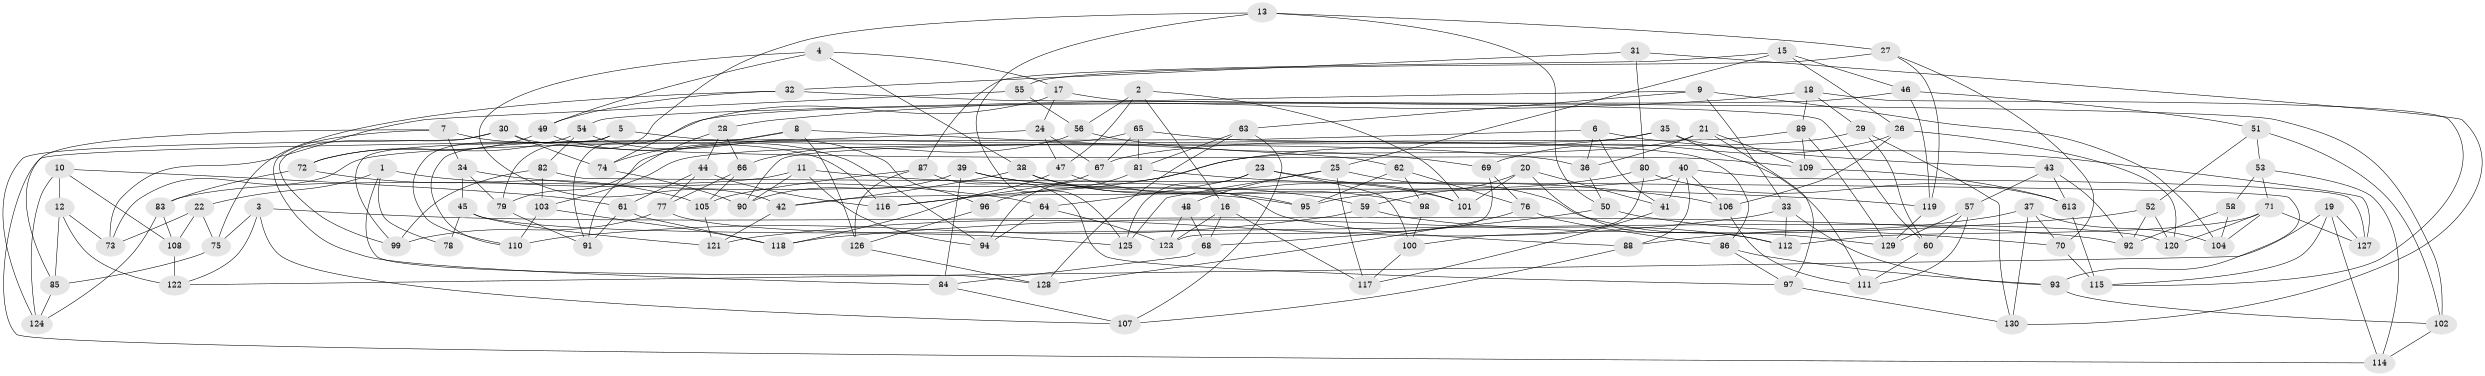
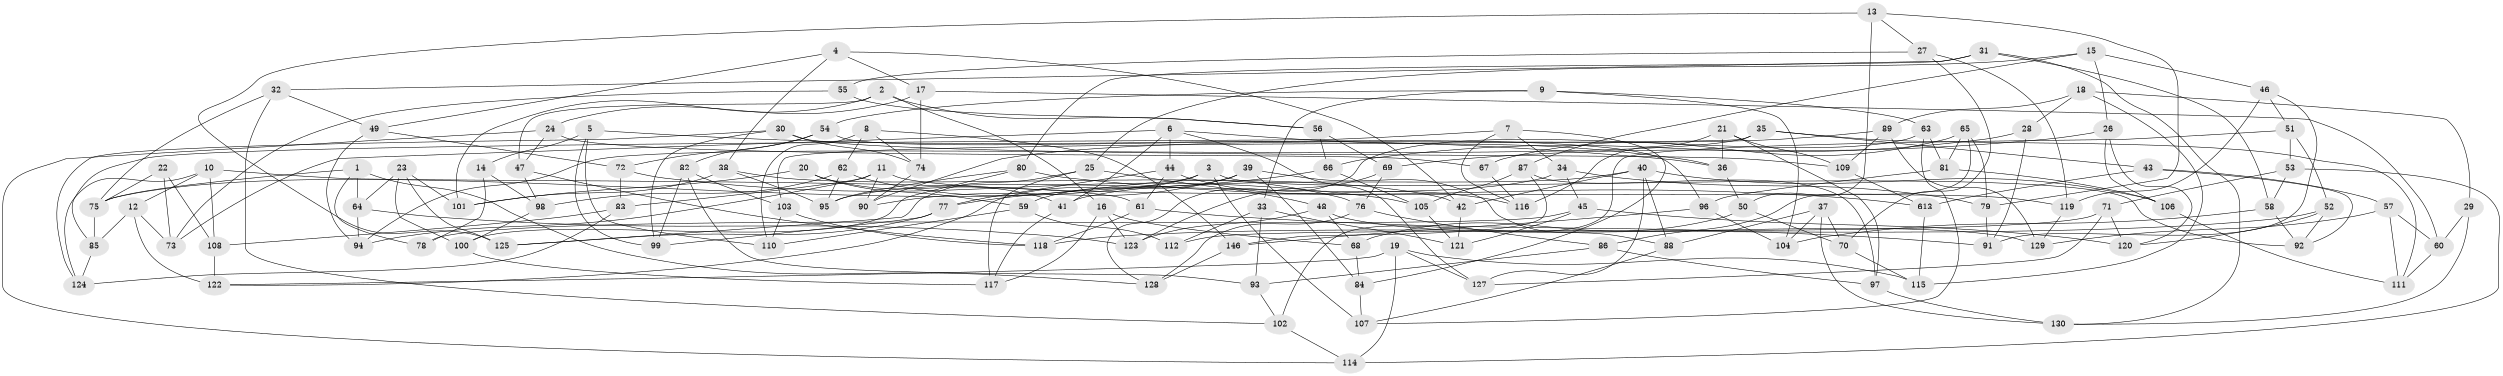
edge "31" -- "58": added
edge "29" -- "67": removed
edge "28" -- "44": now "6" -- "44"
node "14": added
edge "1" -- "22": now "1" -- "75"
edge "25" -- "129": now "48" -- "129"
edge "71" -- "104": now "96" -- "104"
edge "20" -- "112": removed
node "126": label "126" -> "146"
